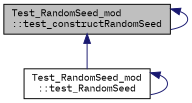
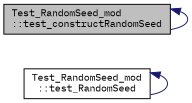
edge "Test_RandomSeed_mod ::test_RandomSeed" -> "Test_RandomSeed_mod ::test_constructRandomSeed": removed
